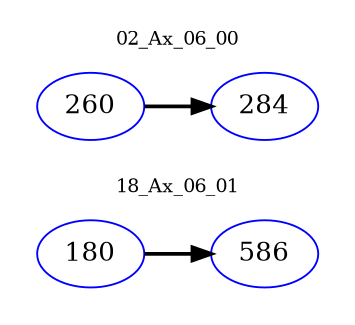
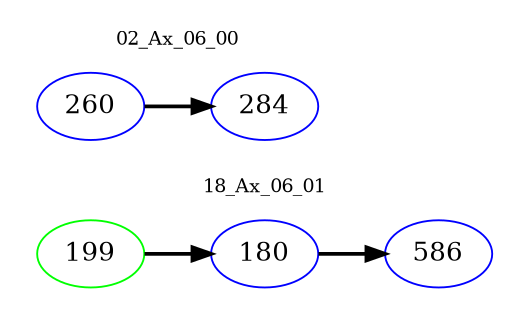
node "199": added
